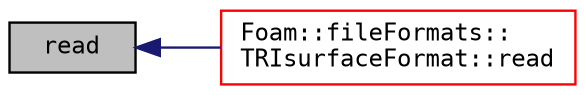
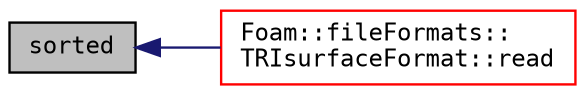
node "read": label "read" -> "sorted"
